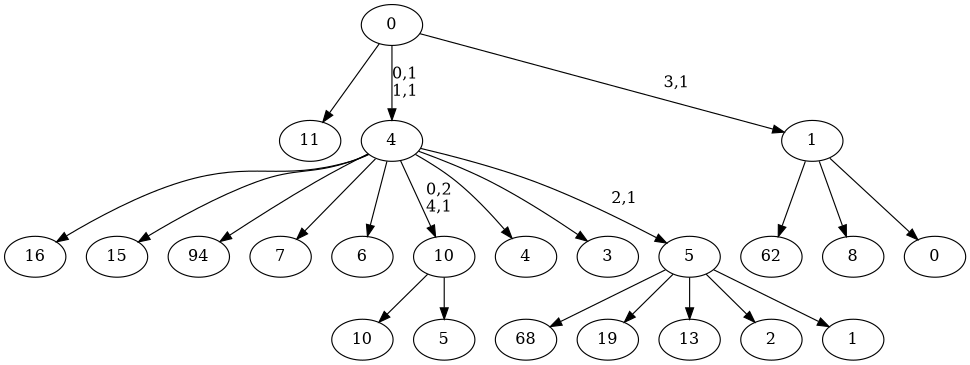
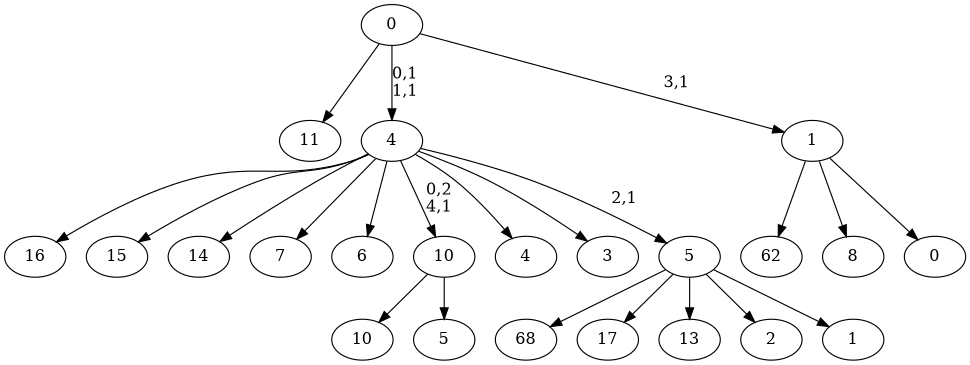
node "94": label "94" -> "14"
node "19": label "19" -> "17"
